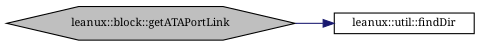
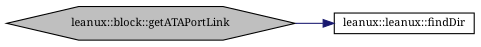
node "leanux::util::findDir": label "leanux::util::findDir" -> "leanux::leanux::findDir"
